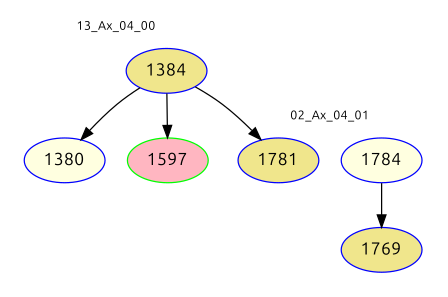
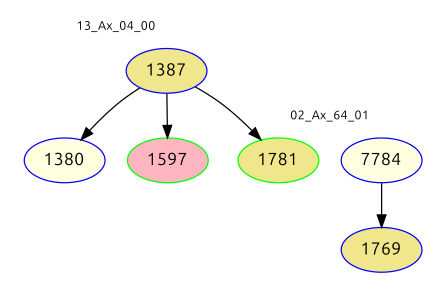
node "1384": label "1384" -> "1387"
cluster "02_Ax_04_01": label "02_Ax_04_01" -> "02_Ax_64_01"
node "1781": color blue -> green
node "1784": label "1784" -> "7784"
